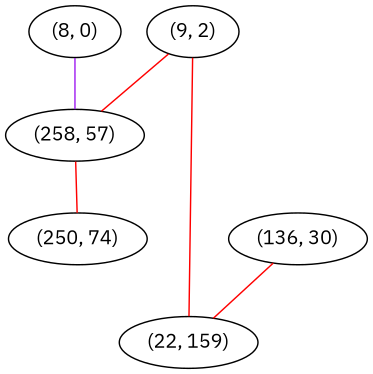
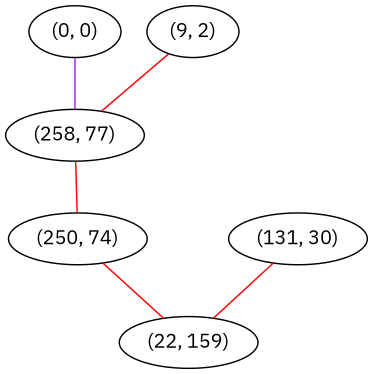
node "(8, 0)": label "(8, 0)" -> "(0, 0)"
node "(258, 57)": label "(258, 57)" -> "(258, 77)"
edge "(9, 2)" -- "(22, 159)": now "(250, 74)" -- "(22, 159)"
node "(136, 30)": label "(136, 30)" -> "(131, 30)"
